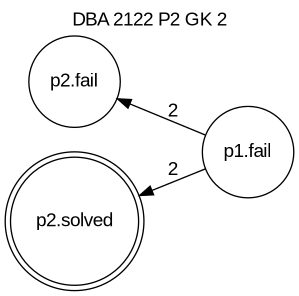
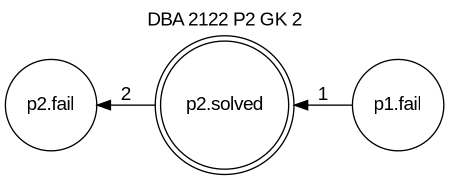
edge "p1.fail" -> "p2.fail": now "p2.solved" -> "p2.fail"
edge "p1.fail" -> "p2.solved": label "2" -> "1"
